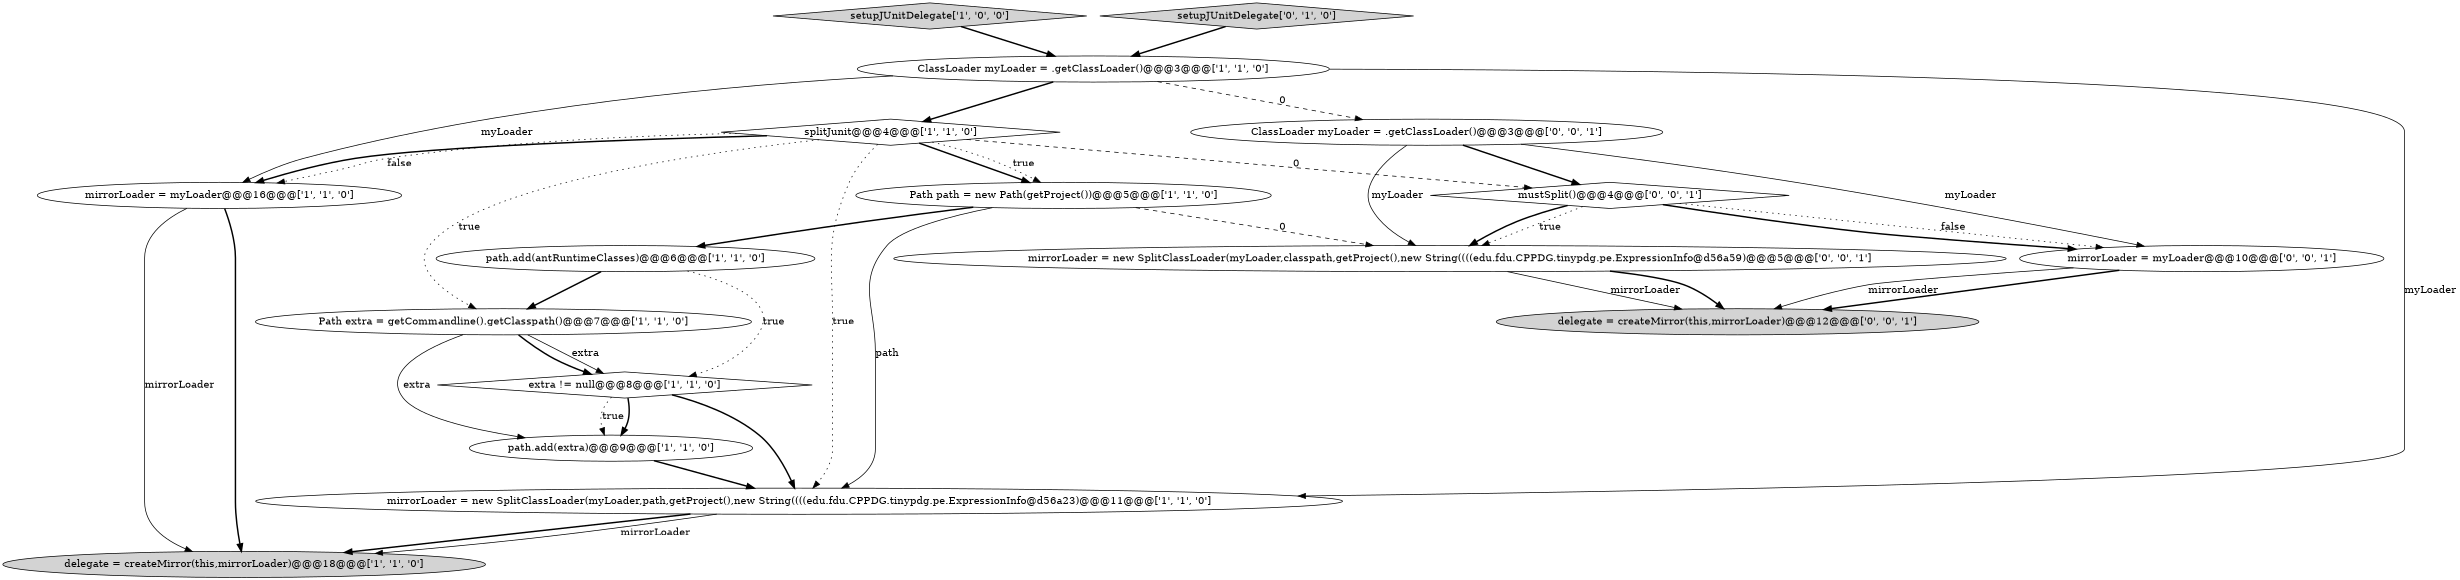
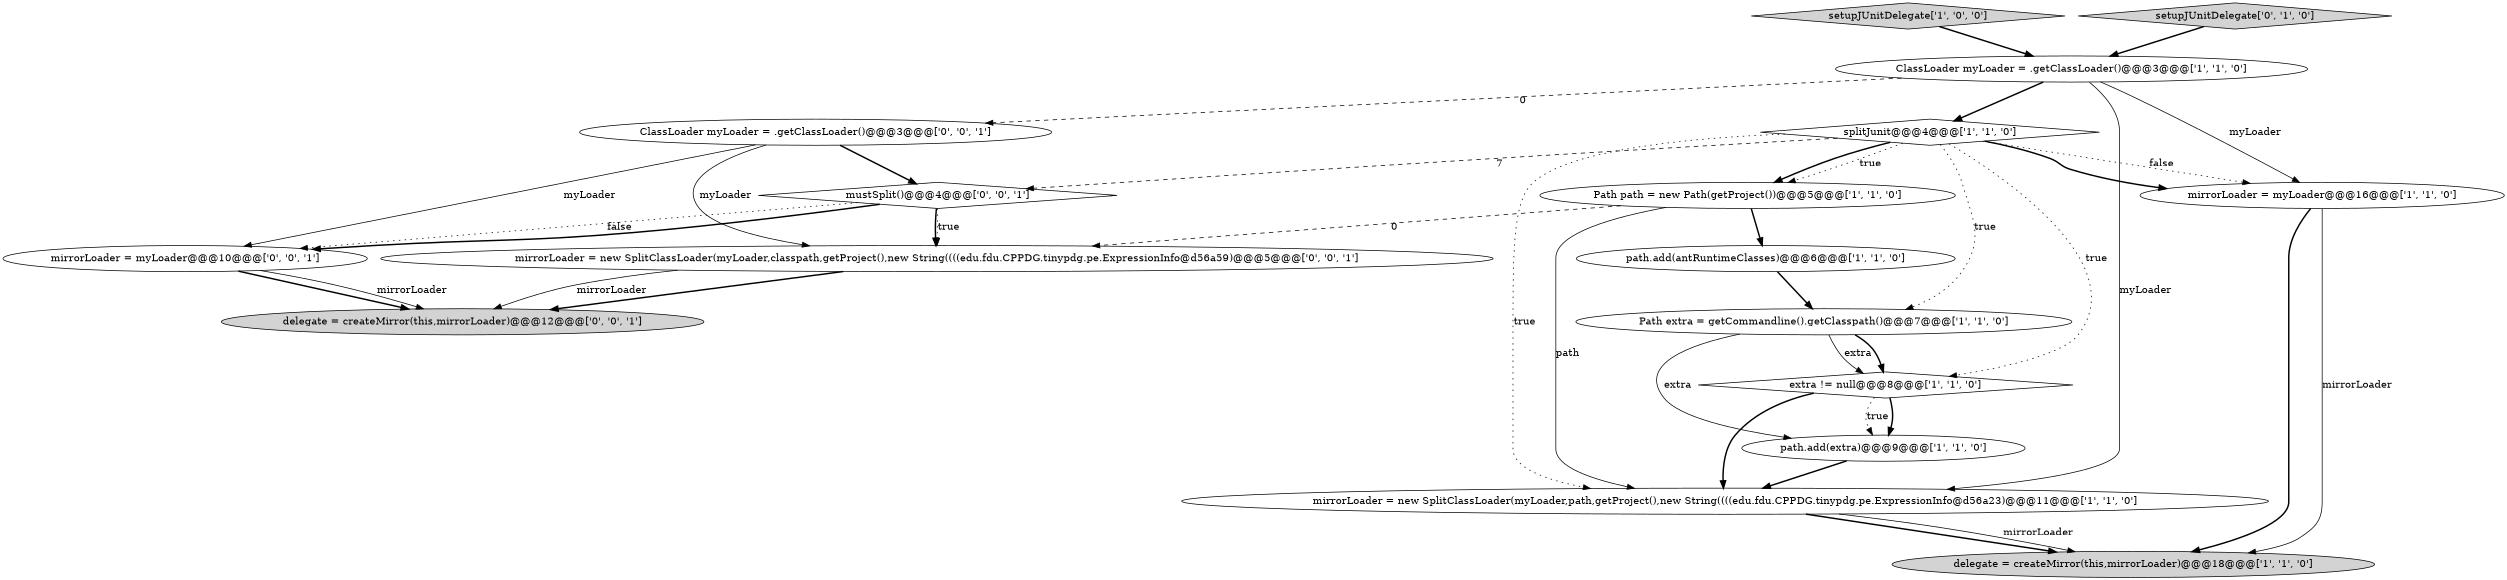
edge "splitJunit@@@4@@@['1', '1', '0']" -> "mustSplit()@@@4@@@['0', '0', '1']": label "0" -> "7"
edge "path.add(antRuntimeClasses)@@@6@@@['1', '1', '0']" -> "extra != null@@@8@@@['1', '1', '0']": now "splitJunit@@@4@@@['1', '1', '0']" -> "extra != null@@@8@@@['1', '1', '0']"
